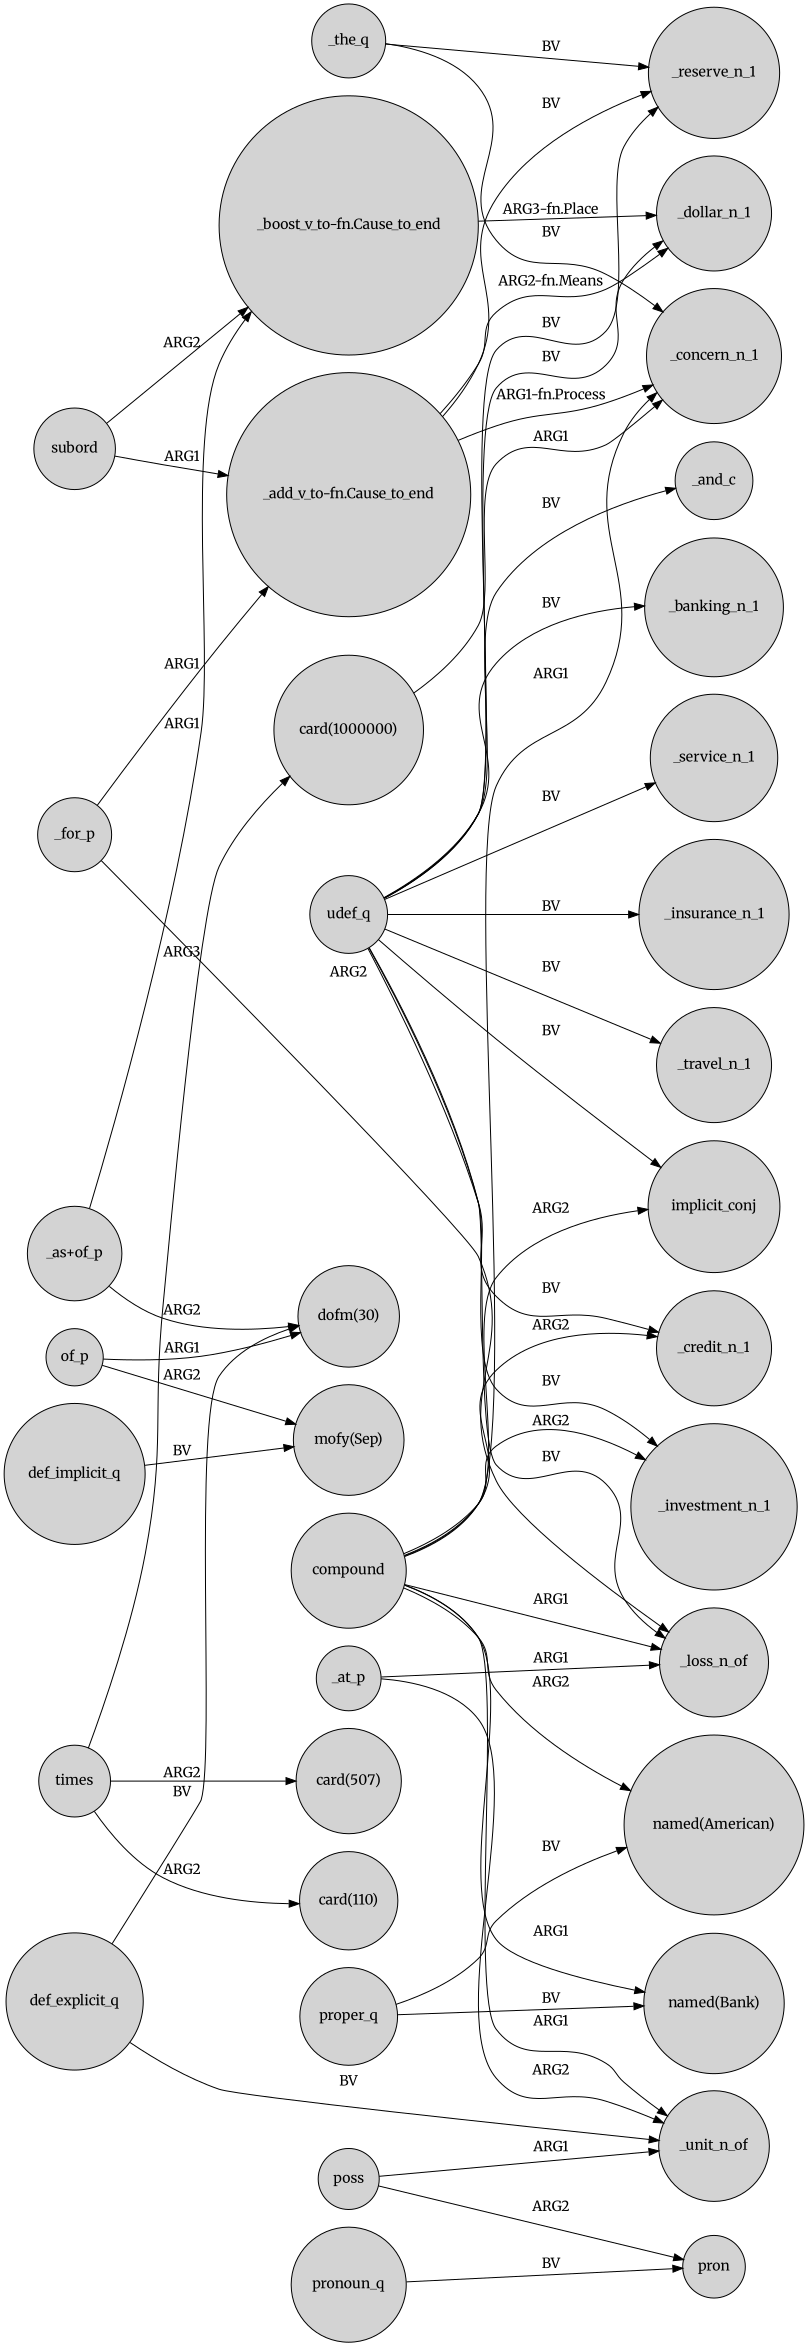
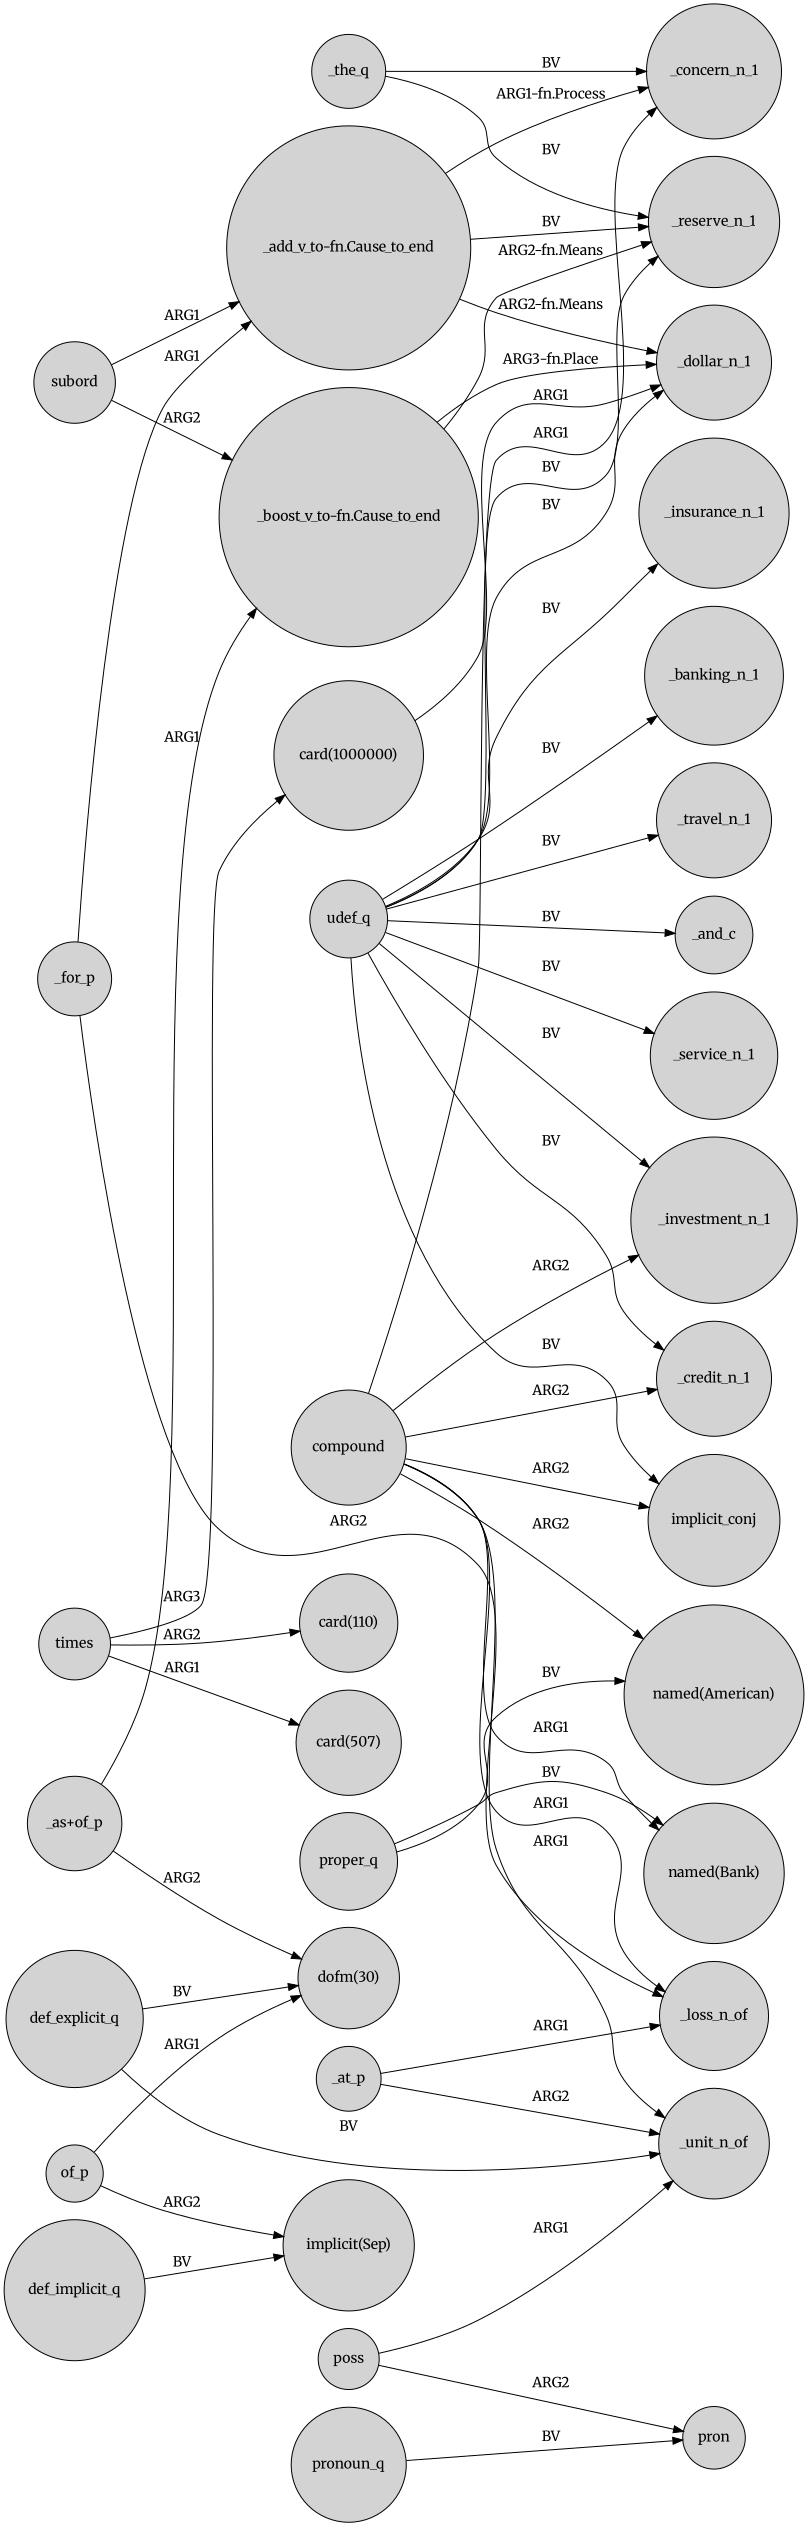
edge "_boost_v_to-fn.Cause_to_end" -> "_reserve_n_1": added, label "ARG2-fn.Means"
edge "card(1000000)" -> "_concern_n_1": now "card(1000000)" -> "_dollar_n_1"
node "mofy(Sep)": label "mofy(Sep)" -> "implicit(Sep)"
edge "udef_q" -> "_loss_n_of": removed, label "BV"
edge "times" -> "card(507)": label "ARG2" -> "ARG1"
